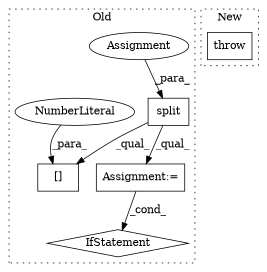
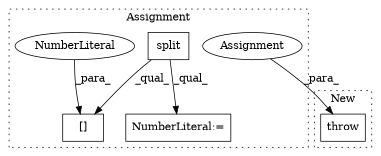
cluster "Old": label "Old" -> "Assignment"
edge "Assignment" -> "split": now "Assignment" -> "throw"
node "Assignment:=": label "Assignment:=" -> "NumberLiteral:="
node "IfStatement": removed
